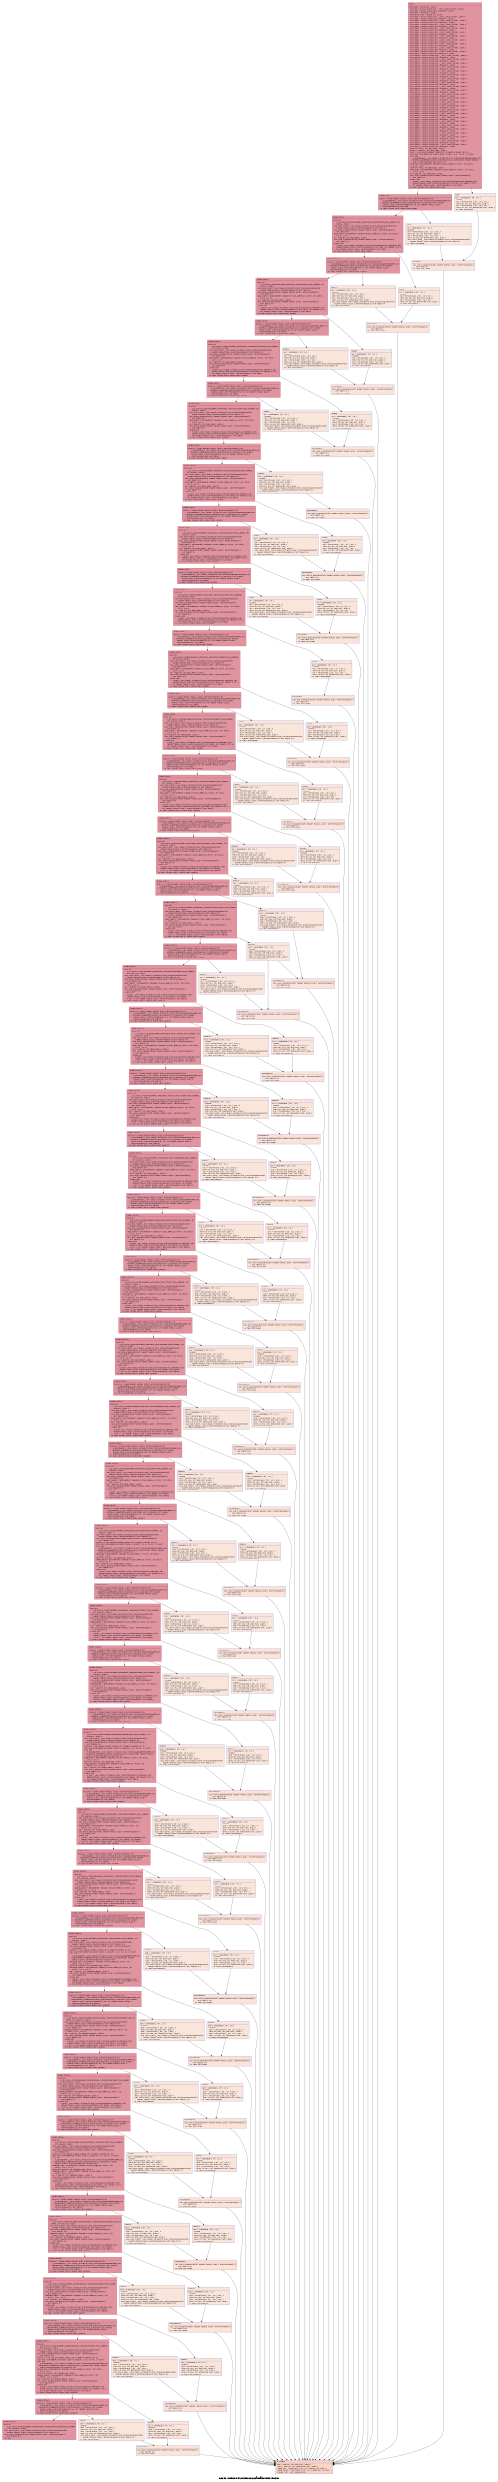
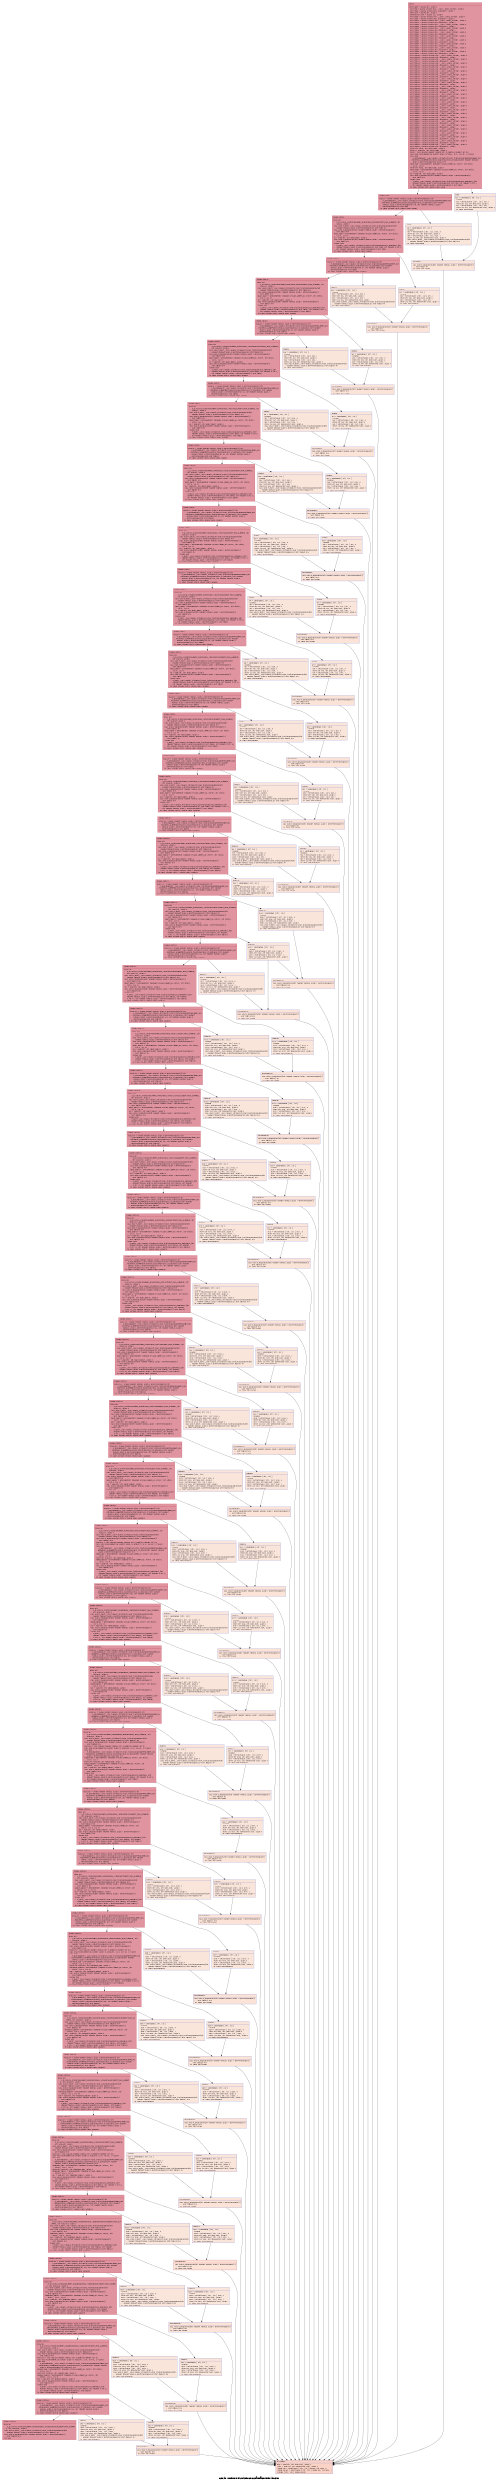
node "lpad40:": added
node "lpad72:": added
node "lpad170:": removed
node "lpad254:": removed
